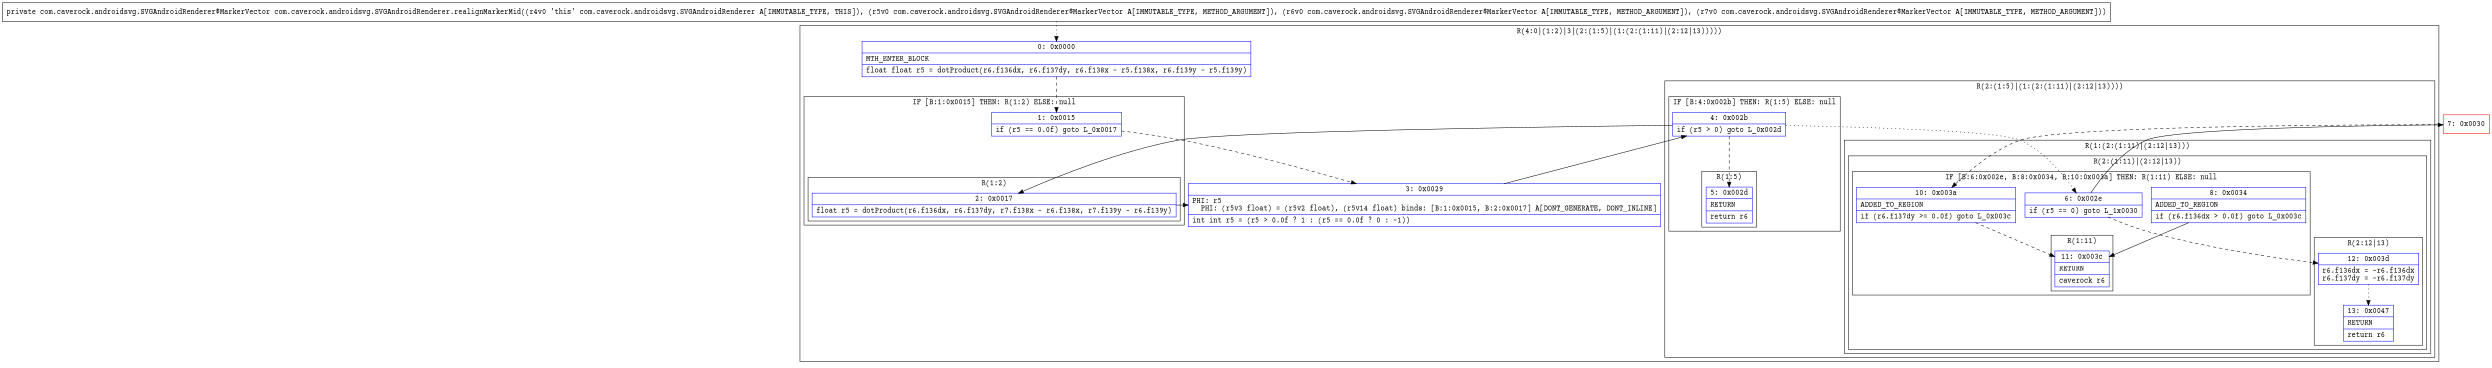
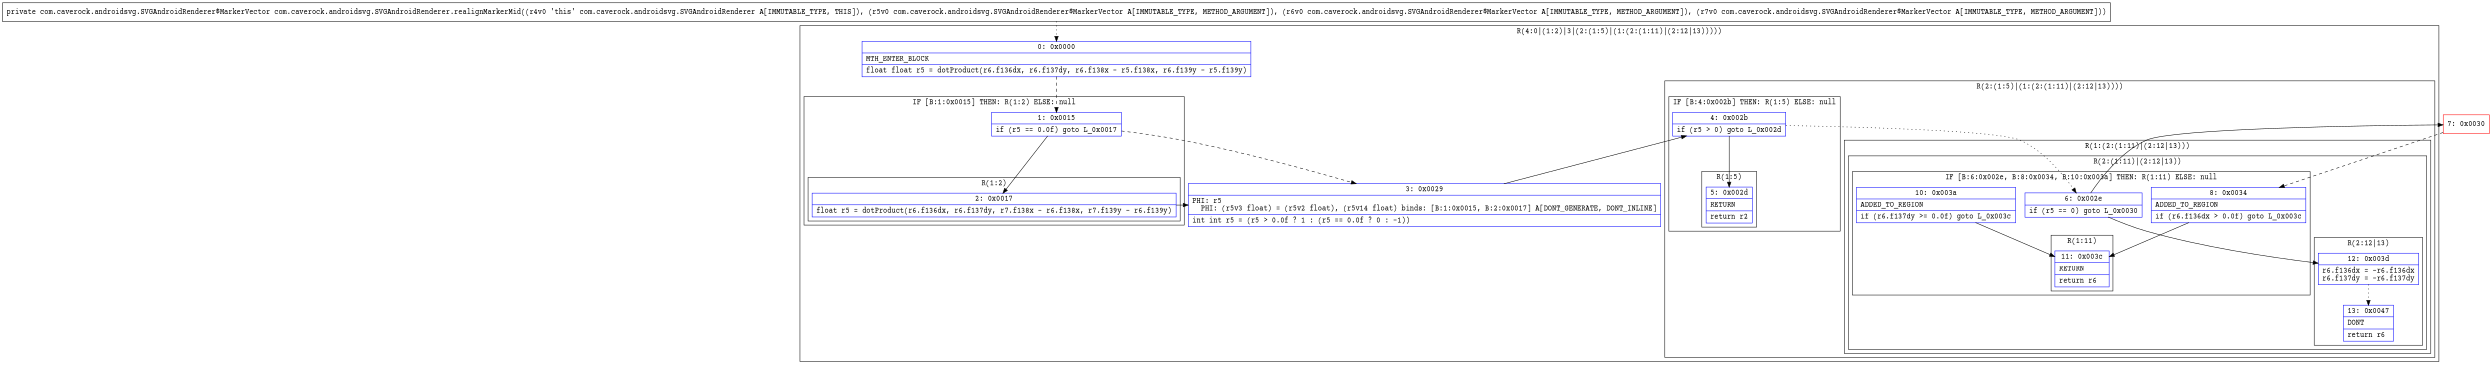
edge "7: 0x0030" -> "10: 0x003a": now "7: 0x0030" -> "8: 0x0034"
edge "4: 0x002b" -> "2: 0x0017": now "1: 0x0015" -> "2: 0x0017"
edge "4: 0x002b" -> "5: 0x002d": style dashed -> solid
node "6: 0x002e": text "if (r5 == 0) goto L_1x0030" -> "if (r5 == 0) goto L_0x0030"
node "5: 0x002d": text "return r6" -> "return r2"
edge "10: 0x003a" -> "11: 0x003c": style dashed -> solid
edge "6: 0x002e" -> "12: 0x003d": style dashed -> solid
node "11: 0x003c": text "caverock r6" -> "return r6"
node "13: 0x0047": text "RETURN" -> "DONT"
